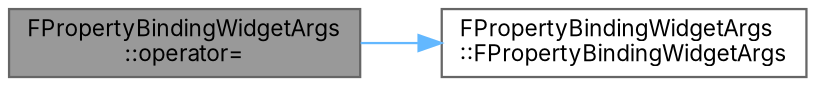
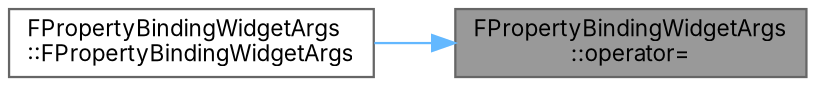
edge "FPropertyBindingWidgetArgs ::operator=" -> "FPropertyBindingWidgetArgs ::FPropertyBindingWidgetArgs": reversed
